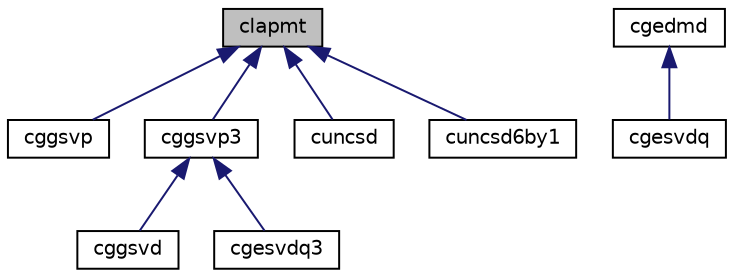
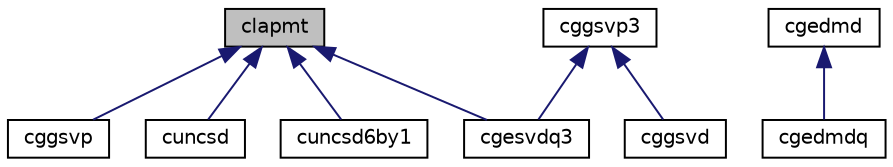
edge "cggsvp3" -> "clapmt": now "cgesvdq3" -> "clapmt"
node "cgesvdq": label "cgesvdq" -> "cgedmdq"
